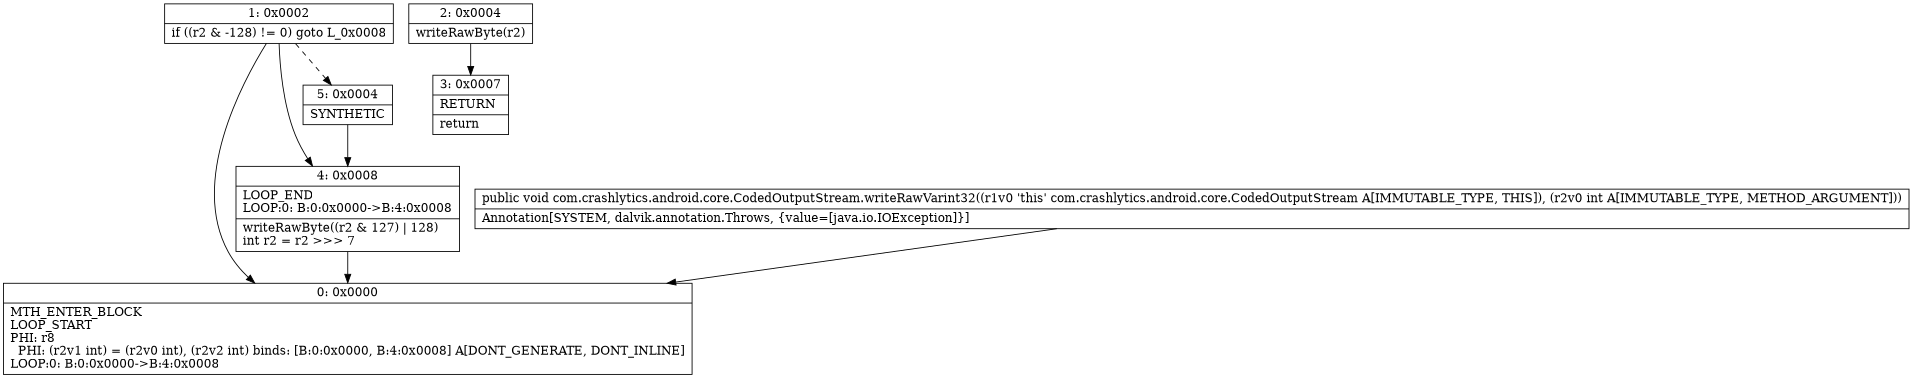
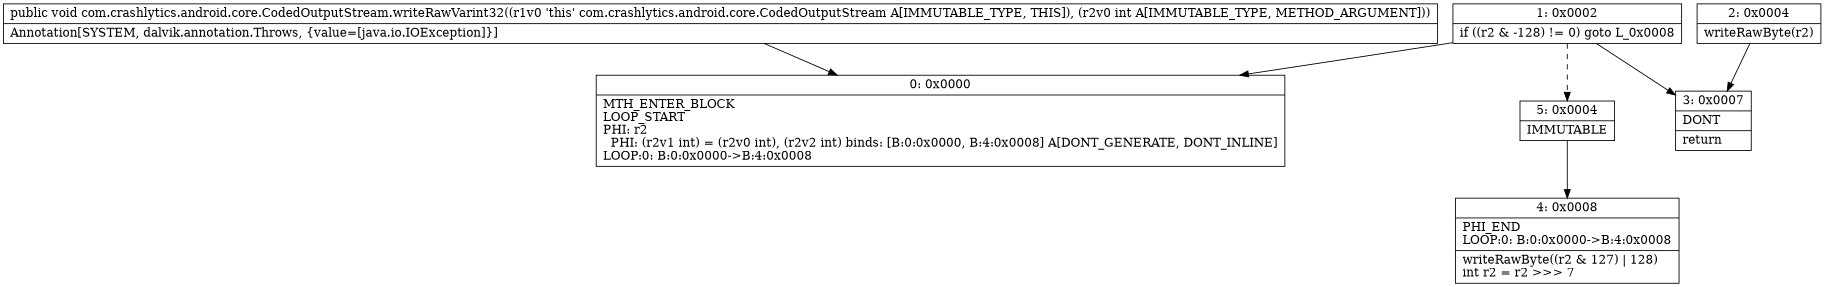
edge "1: 0x0002" -> "4: 0x0008": now "1: 0x0002" -> "3: 0x0007"
node "3: 0x0007": text "RETURN" -> "DONT"
node "5: 0x0004": text "SYNTHETIC" -> "IMMUTABLE"
node "4: 0x0008": text "LOOP_END" -> "PHI_END"
edge "4: 0x0008" -> "0: 0x0000": removed
node "0: 0x0000": text "PHI: r8" -> "PHI: r2"
